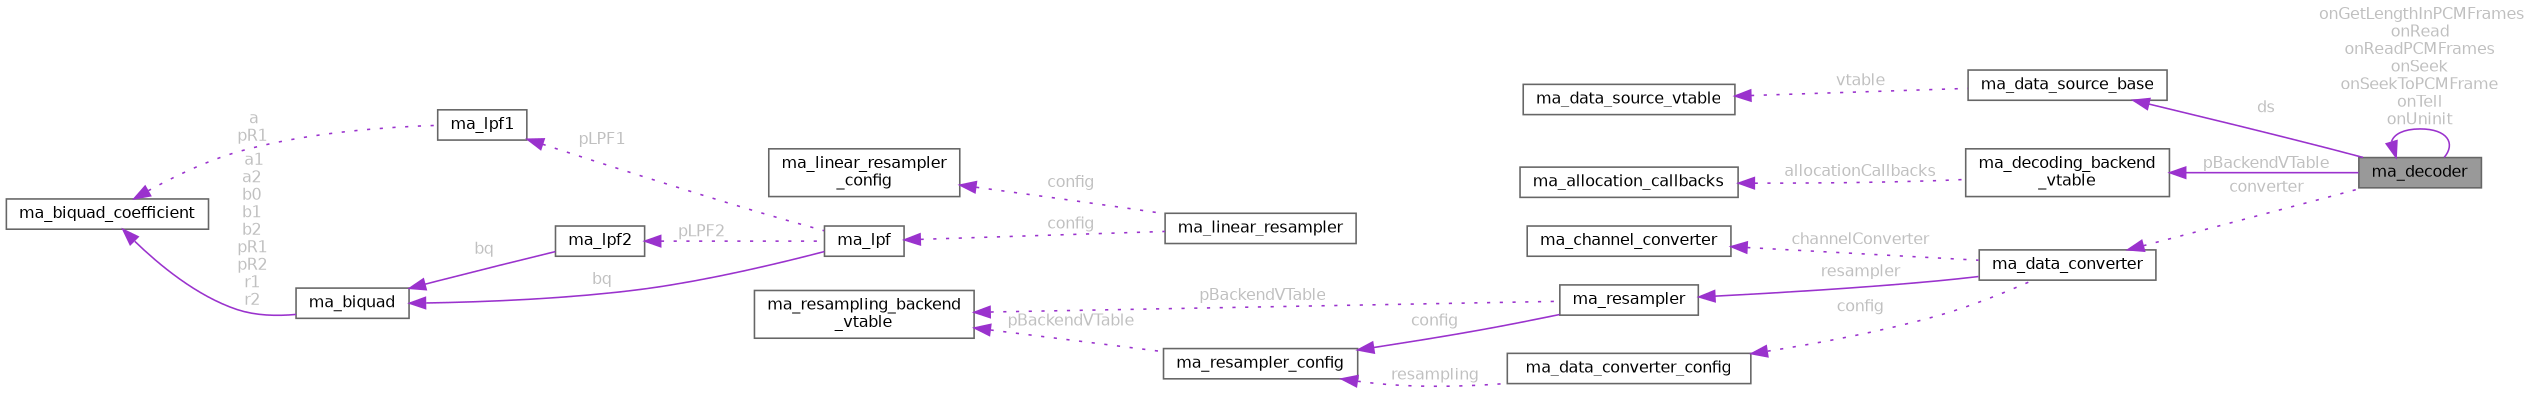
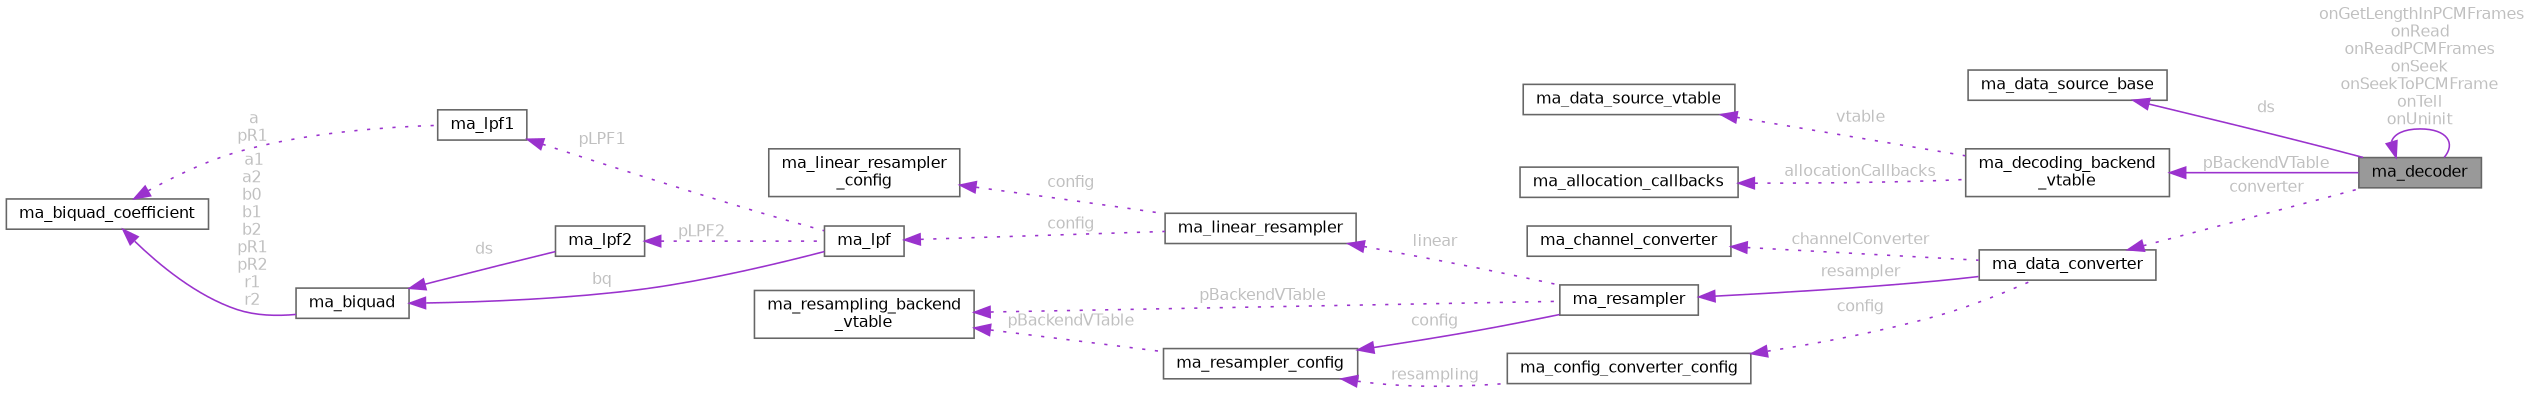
edge "ma_data_source_base" -> "ma_data_source_vtable": now "ma_decoding_backend _vtable" -> "ma_data_source_vtable"
edge "ma_lpf2" -> "ma_biquad": label " bq" -> " ds"
edge "ma_resampler" -> "ma_linear_resampler": added, label "linear"
node "ma_data_converter_config": label "ma_data_converter_config" -> "ma_config_converter_config"
